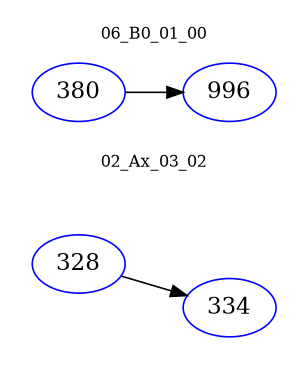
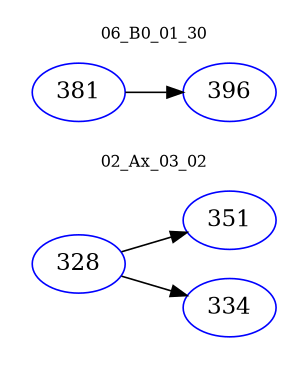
cluster "06_B0_01_00": label "06_B0_01_00" -> "06_B0_01_30"
node "380": label "380" -> "381"
node "996": label "996" -> "396"
node "351": added
